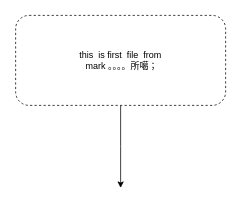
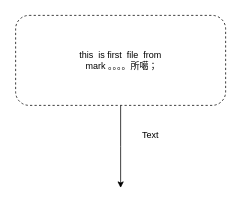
node "Text": added
